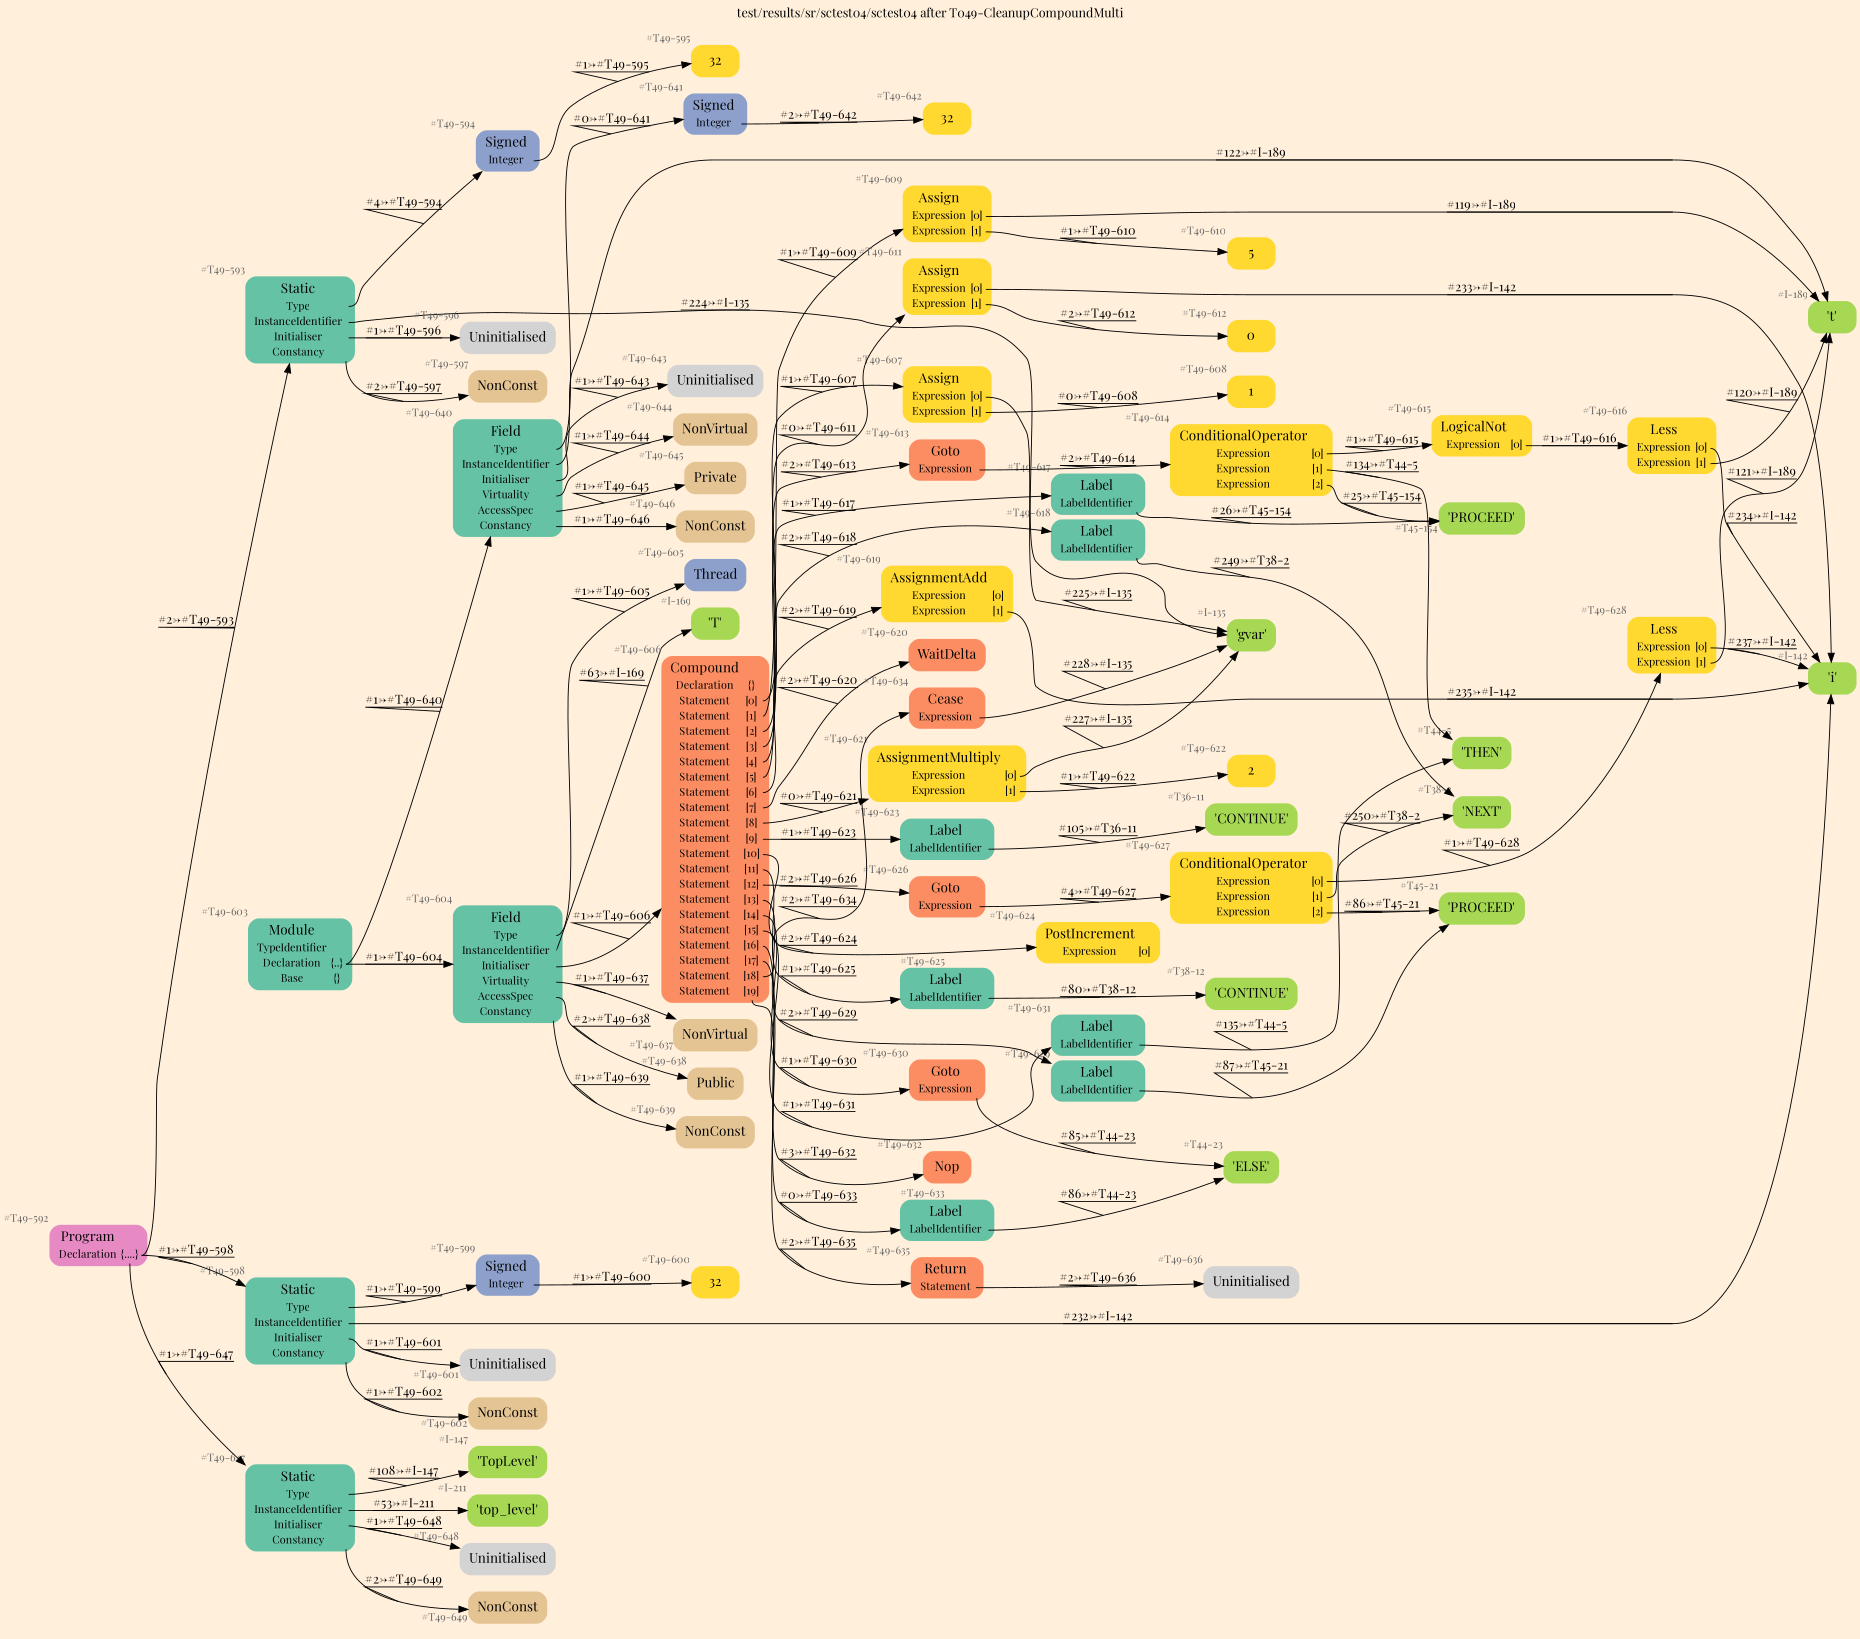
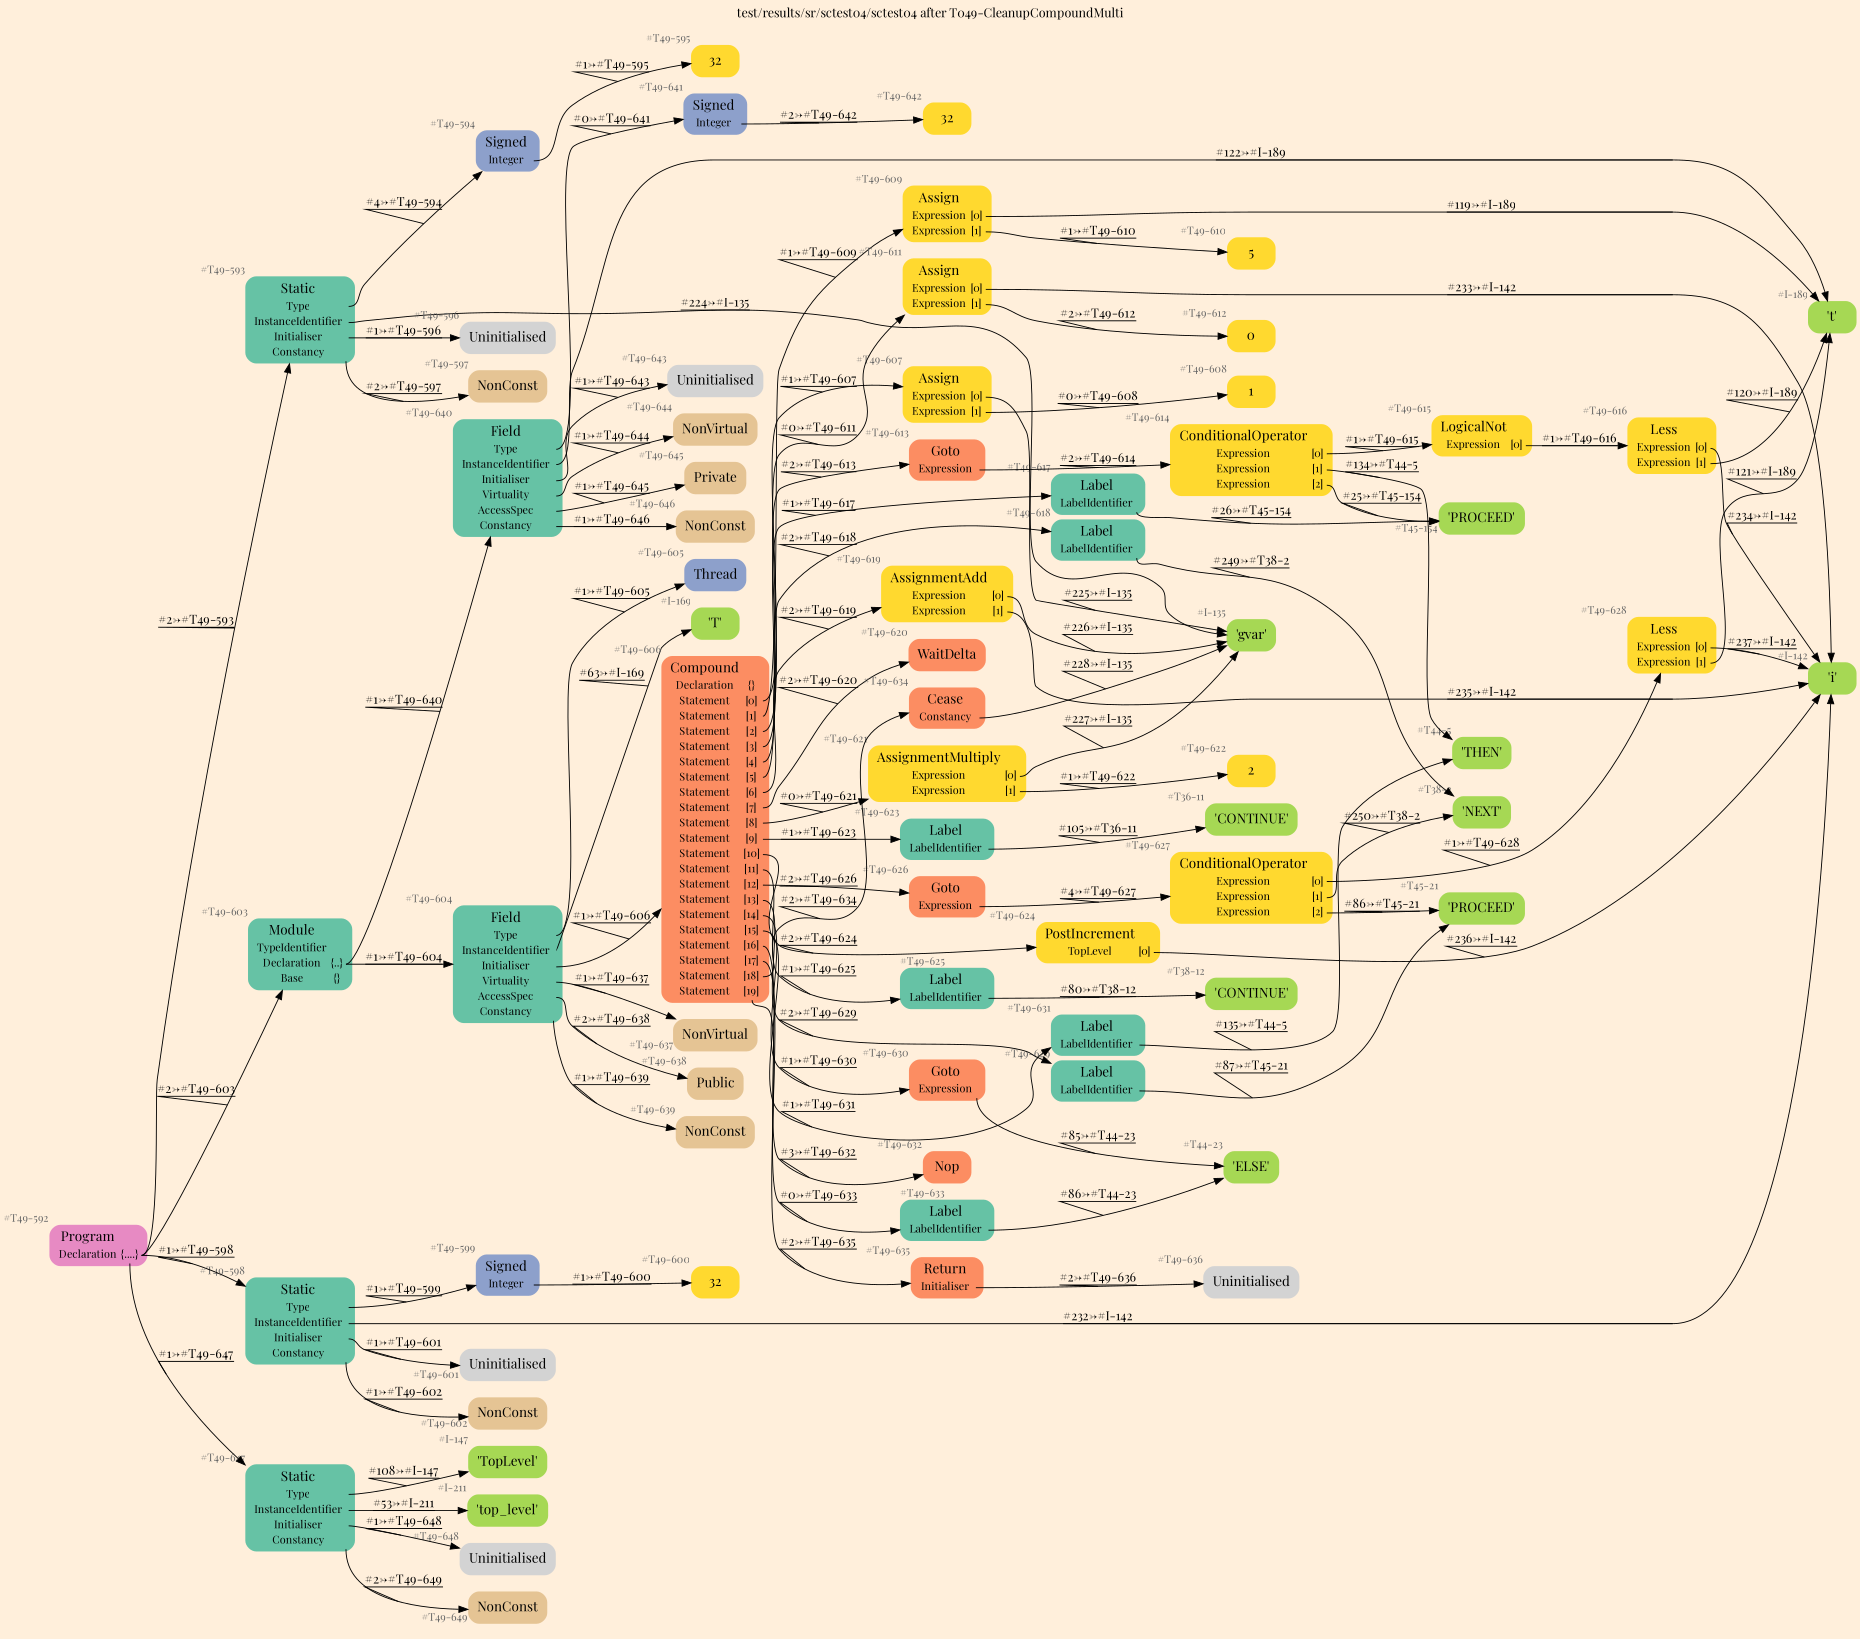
edge "AssignmentAdd" -> "'gvar'": added, label "#226->#I-135"
node "Cease": text "Expression" -> "Constancy"
edge "PostIncrement" -> "'i'": added, label "#236->#I-142"
node "PostIncrement": text "Expression" -> "TopLevel"
edge "Program" -> "Module": added, label "#2->#T49-603"
node "Return": text "Statement" -> "Initialiser"
